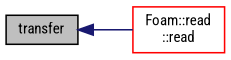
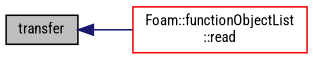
node "Foam::read ::read": label "Foam::read ::read" -> "Foam::functionObjectList ::read"
